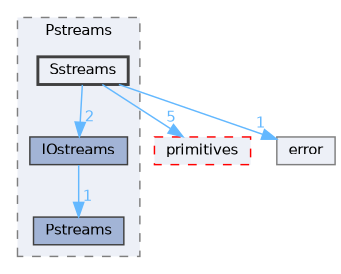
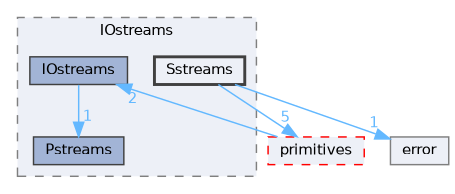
cluster "Pstreams": label "Pstreams" -> "IOstreams"
edge "Sstreams" -> "IOstreams": now "primitives" -> "IOstreams"
